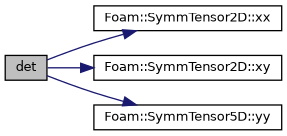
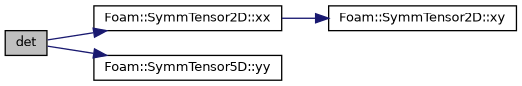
edge "det" -> "Foam::SymmTensor2D::xy": now "Foam::SymmTensor2D::xx" -> "Foam::SymmTensor2D::xy"
